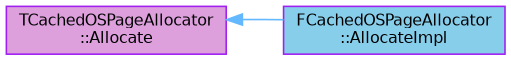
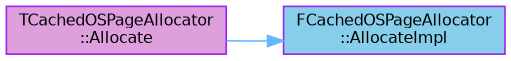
edge "FCachedOSPageAllocator ::AllocateImpl" -> "TCachedOSPageAllocator ::Allocate": reversed
